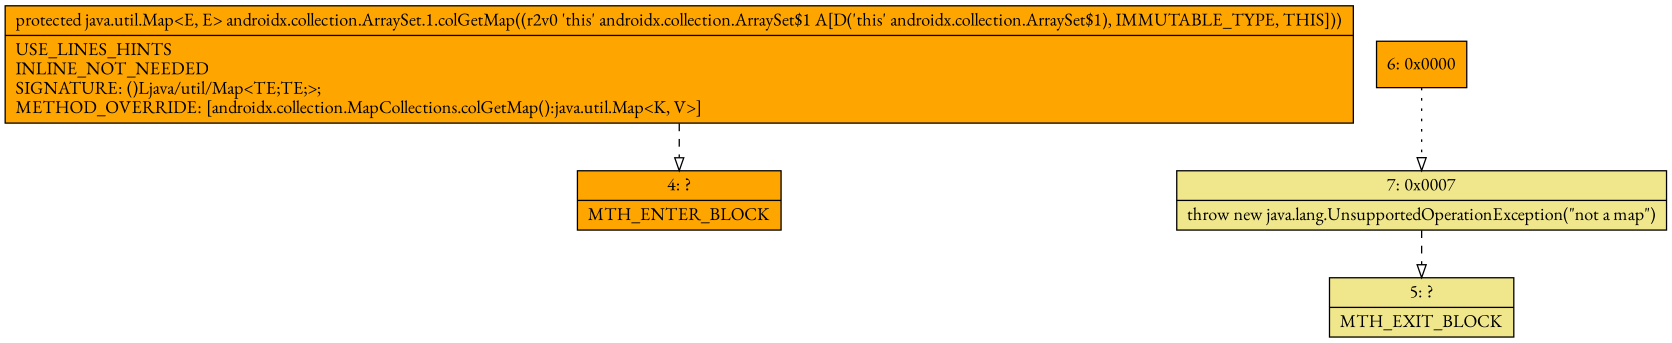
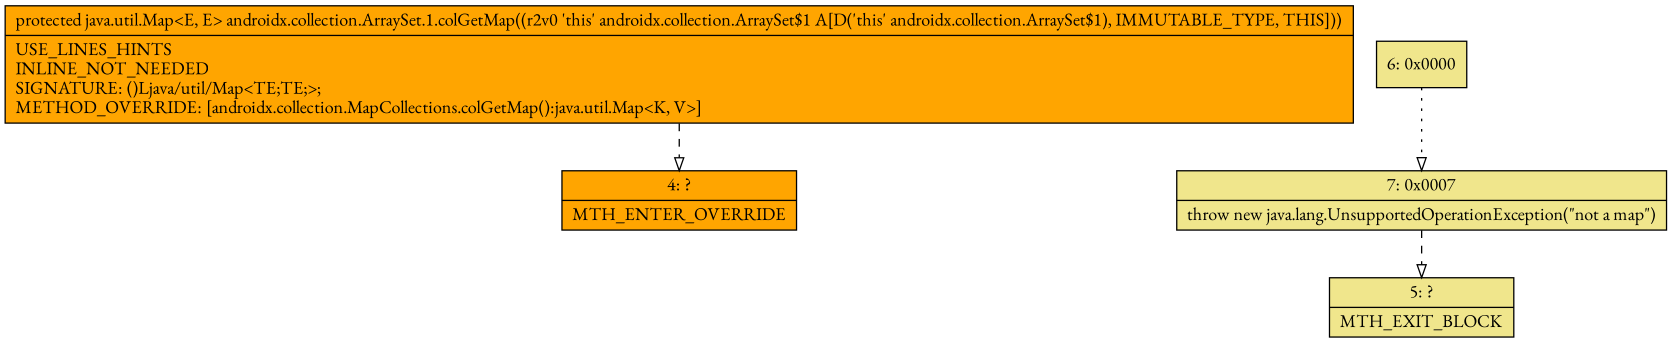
node "6: 0x0000": fillcolor orange -> khaki
node "4: ?": text "MTH_ENTER_BLOCK" -> "MTH_ENTER_OVERRIDE"
